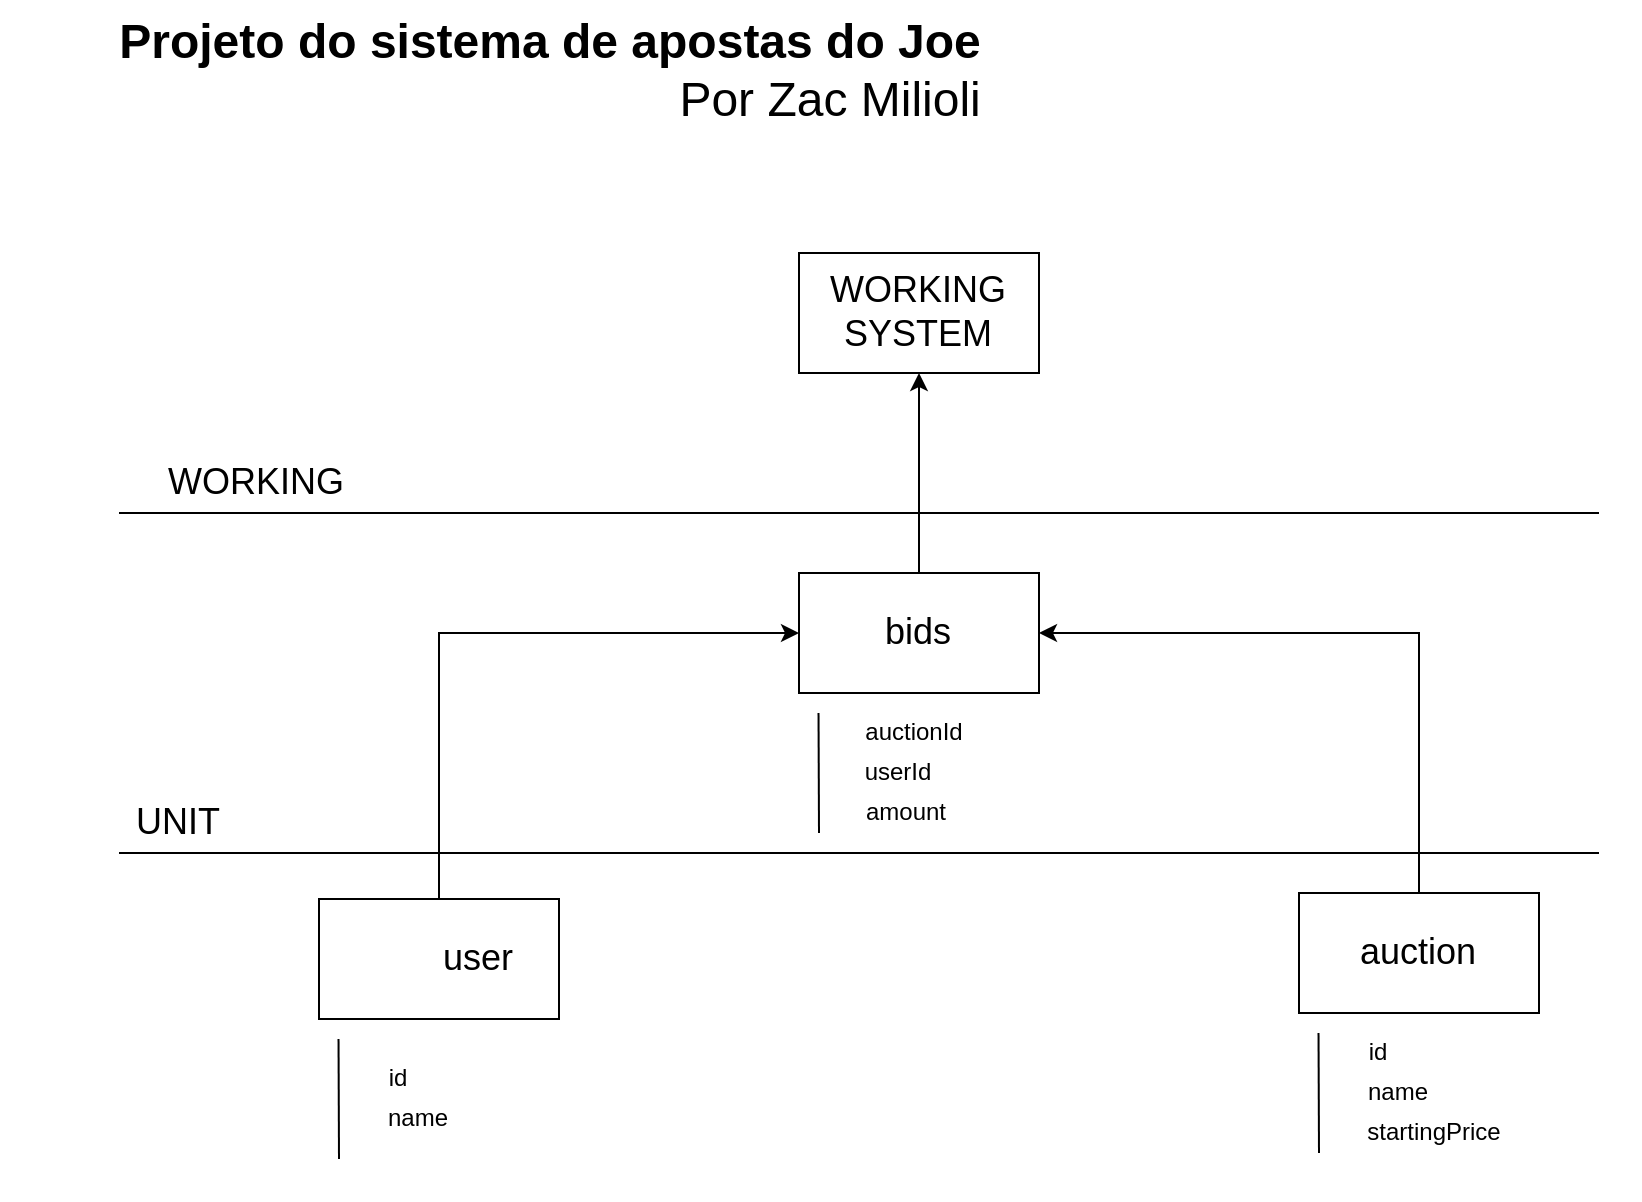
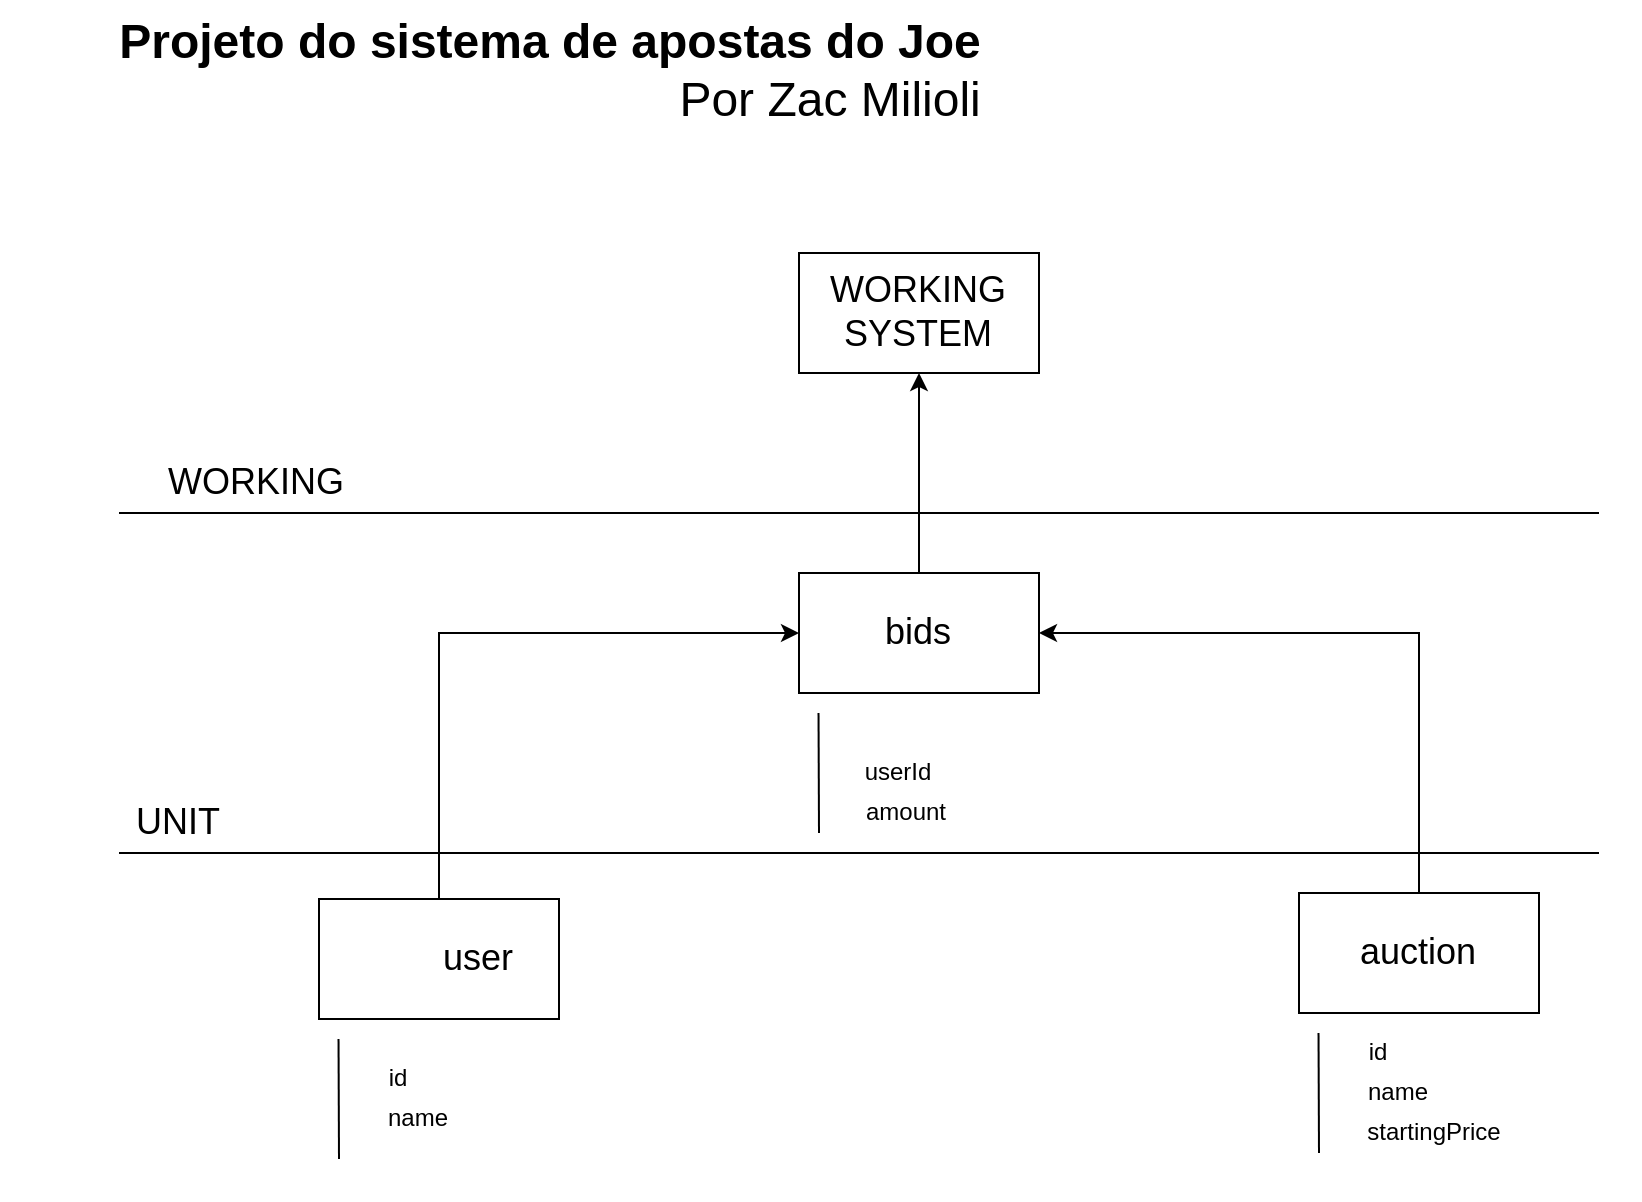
node "auctionId": removed
